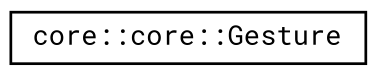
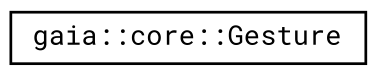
node "core::core::Gesture": label "core::core::Gesture" -> "gaia::core::Gesture"
